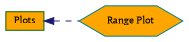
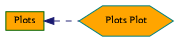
node "Range Plot": label "Range Plot" -> "Plots Plot"
